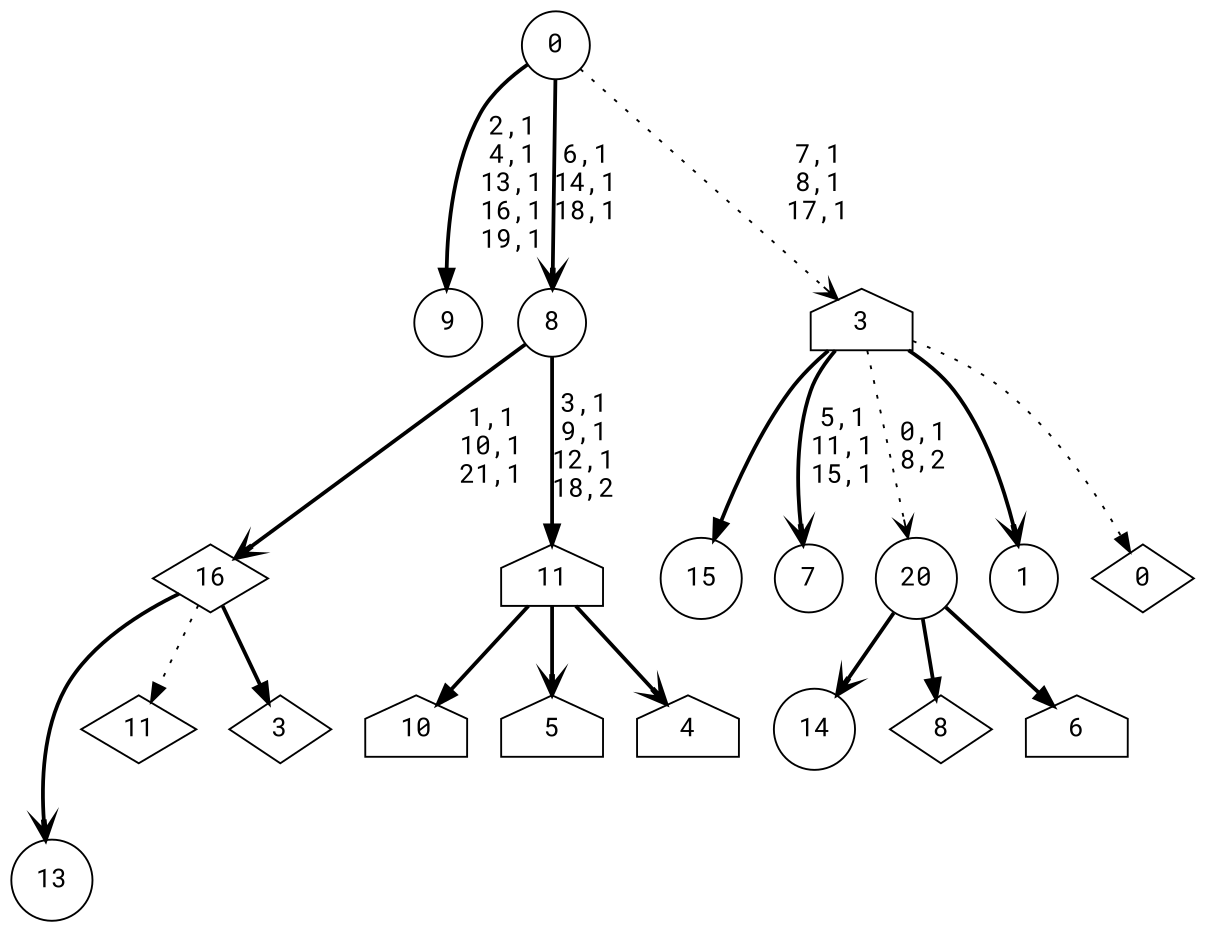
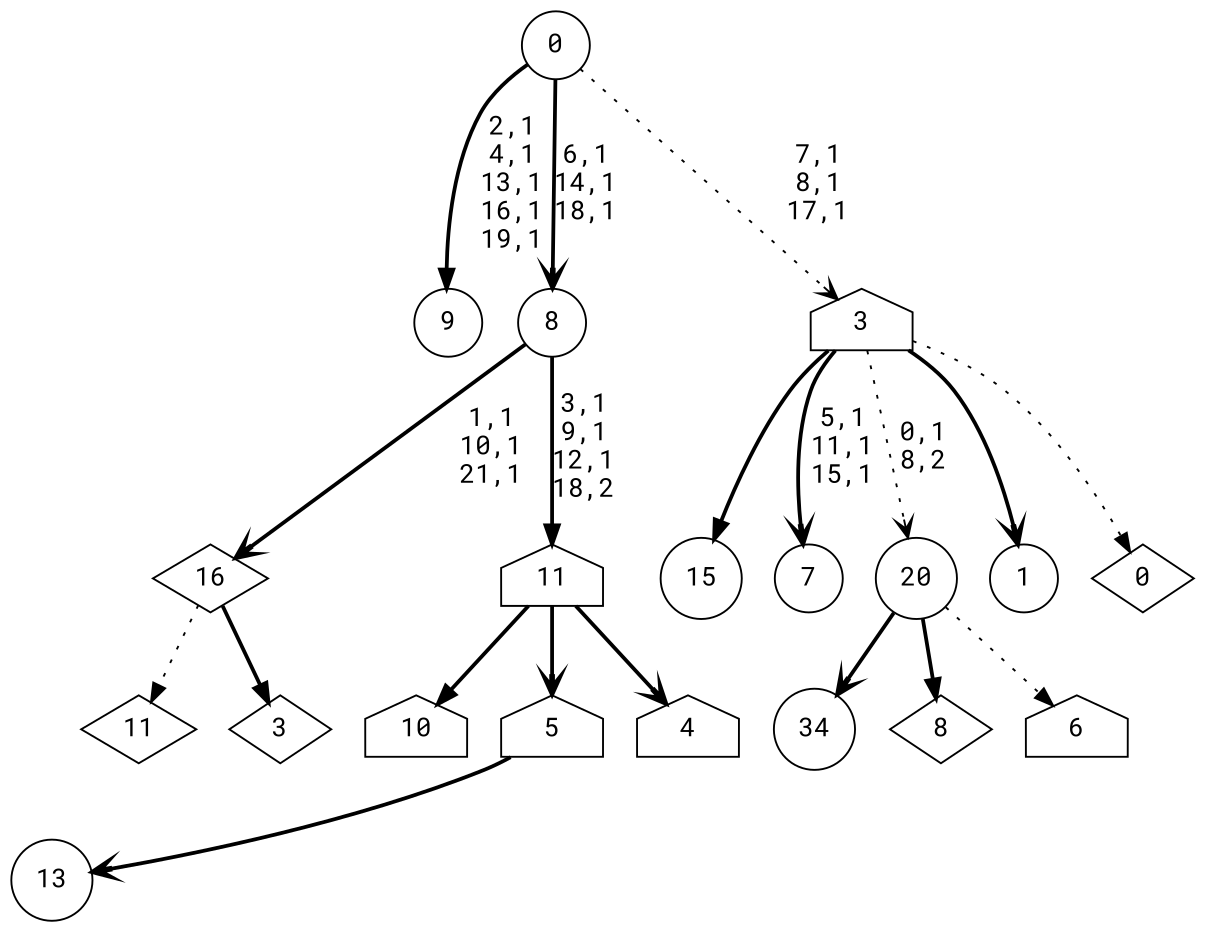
edge "20" -> "6": style bold -> dotted
edge "16" -> "13": now "5" -> "13"
node "14": label "14" -> "34"
